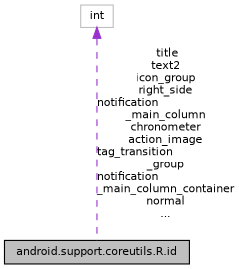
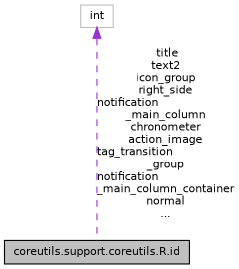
node "android.support.coreutils.R.id": label "android.support.coreutils.R.id" -> "coreutils.support.coreutils.R.id"
